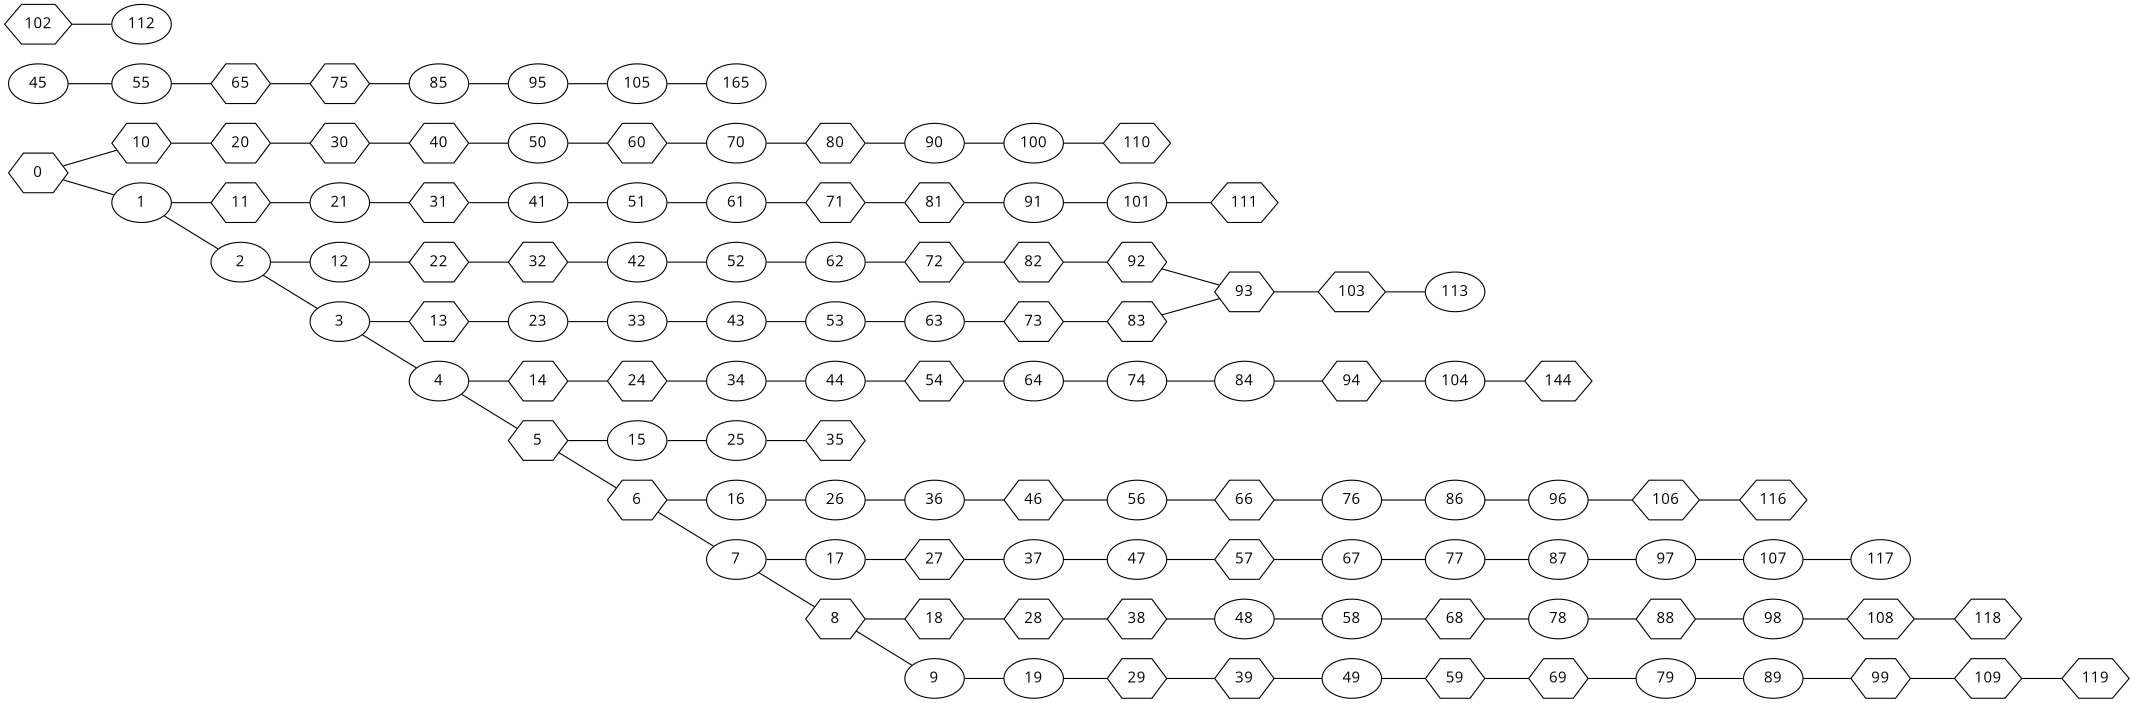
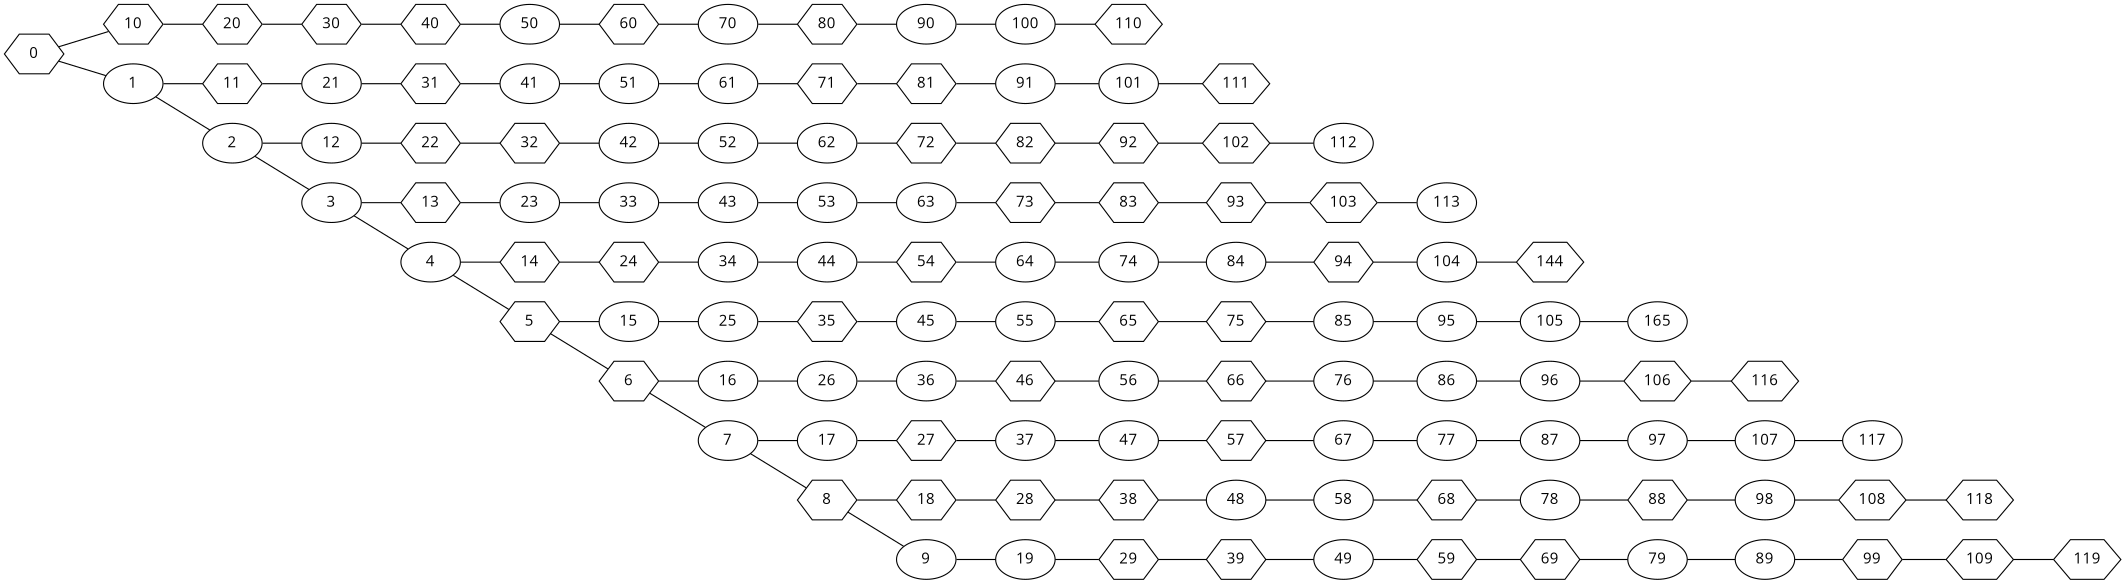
edge "92" -- "93": now "92" -- "102"
edge "35" -- "45": added
